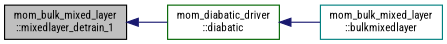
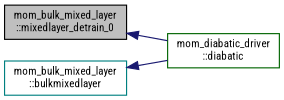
node "mom_bulk_mixed_layer ::mixedlayer_detrain_1": label "mom_bulk_mixed_layer ::mixedlayer_detrain_1" -> "mom_bulk_mixed_layer ::mixedlayer_detrain_0"
edge "mom_bulk_mixed_layer ::bulkmixedlayer" -> "mom_diabatic_driver ::diabatic": reversed
